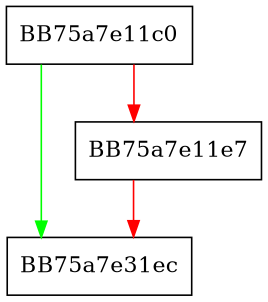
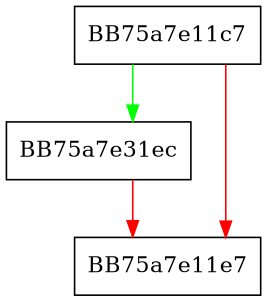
node "BB75a7e11c0": label "BB75a7e11c0" -> "BB75a7e11c7"
edge "BB75a7e11e7" -> "BB75a7e31ec": reversed
